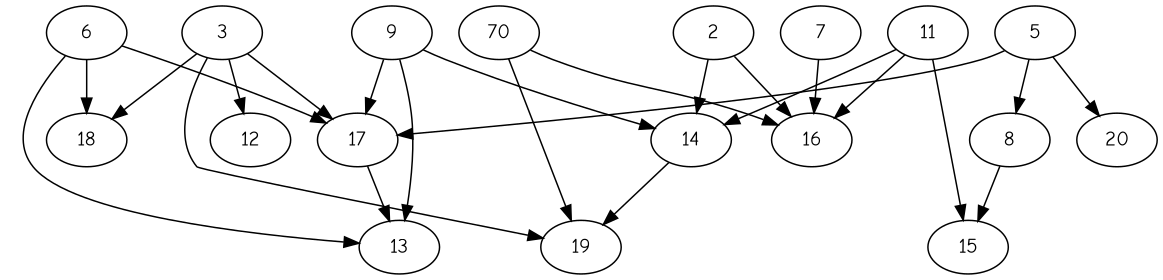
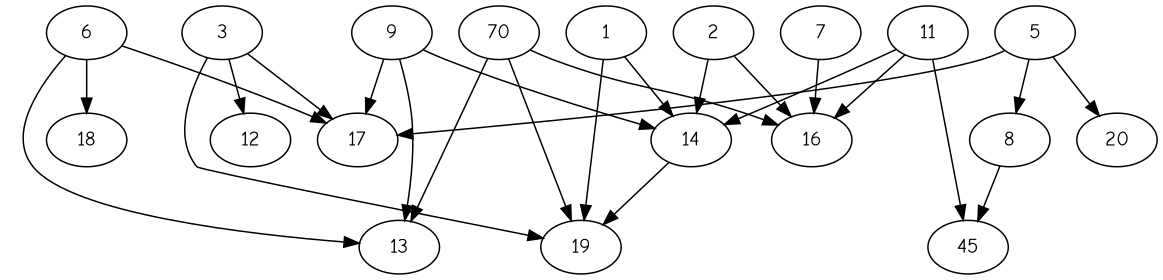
node "1": added
edge "3" -> "18": removed
edge "17" -> "13": now "70" -> "13"
node "15": label "15" -> "45"
